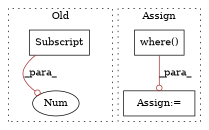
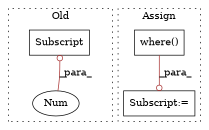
edge "Subscript" -> "Num": reversed
node "Assign:=": label "Assign:=" -> "Subscript:="
